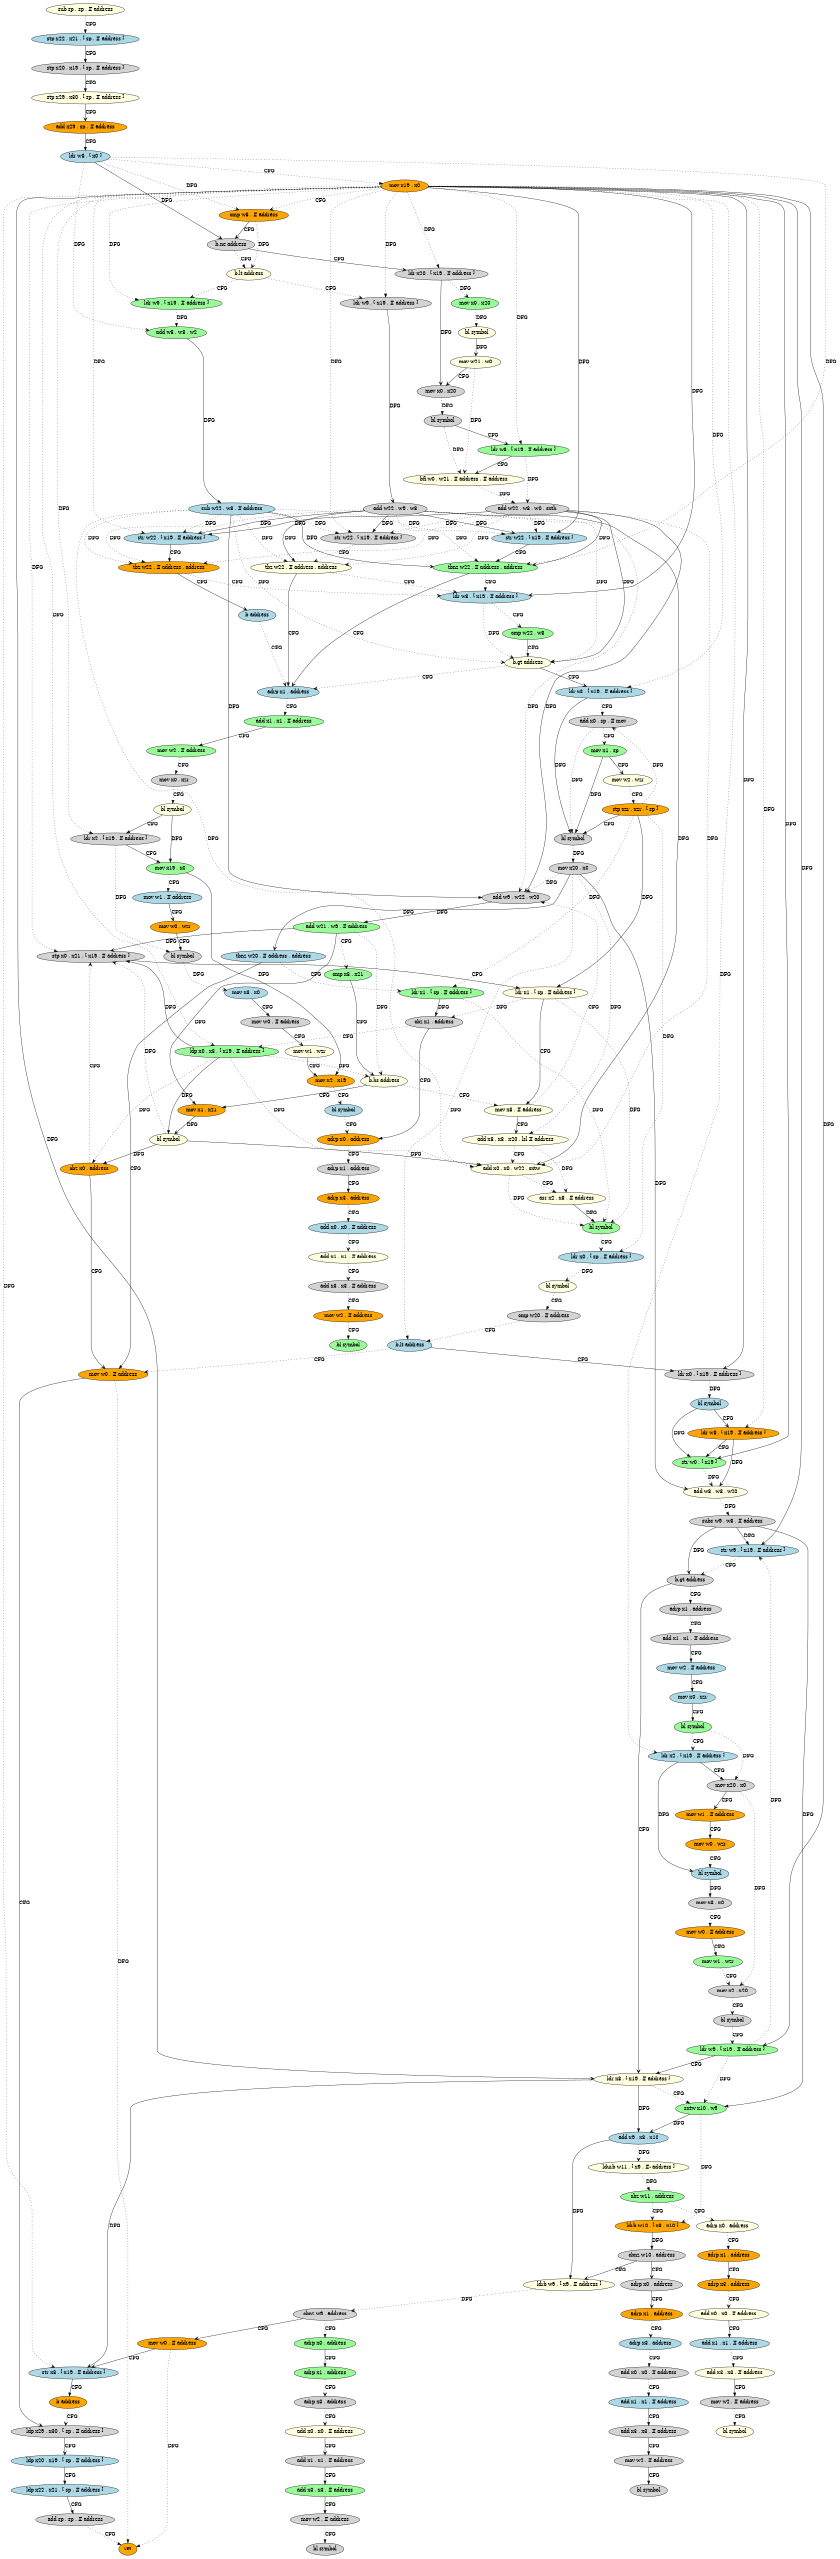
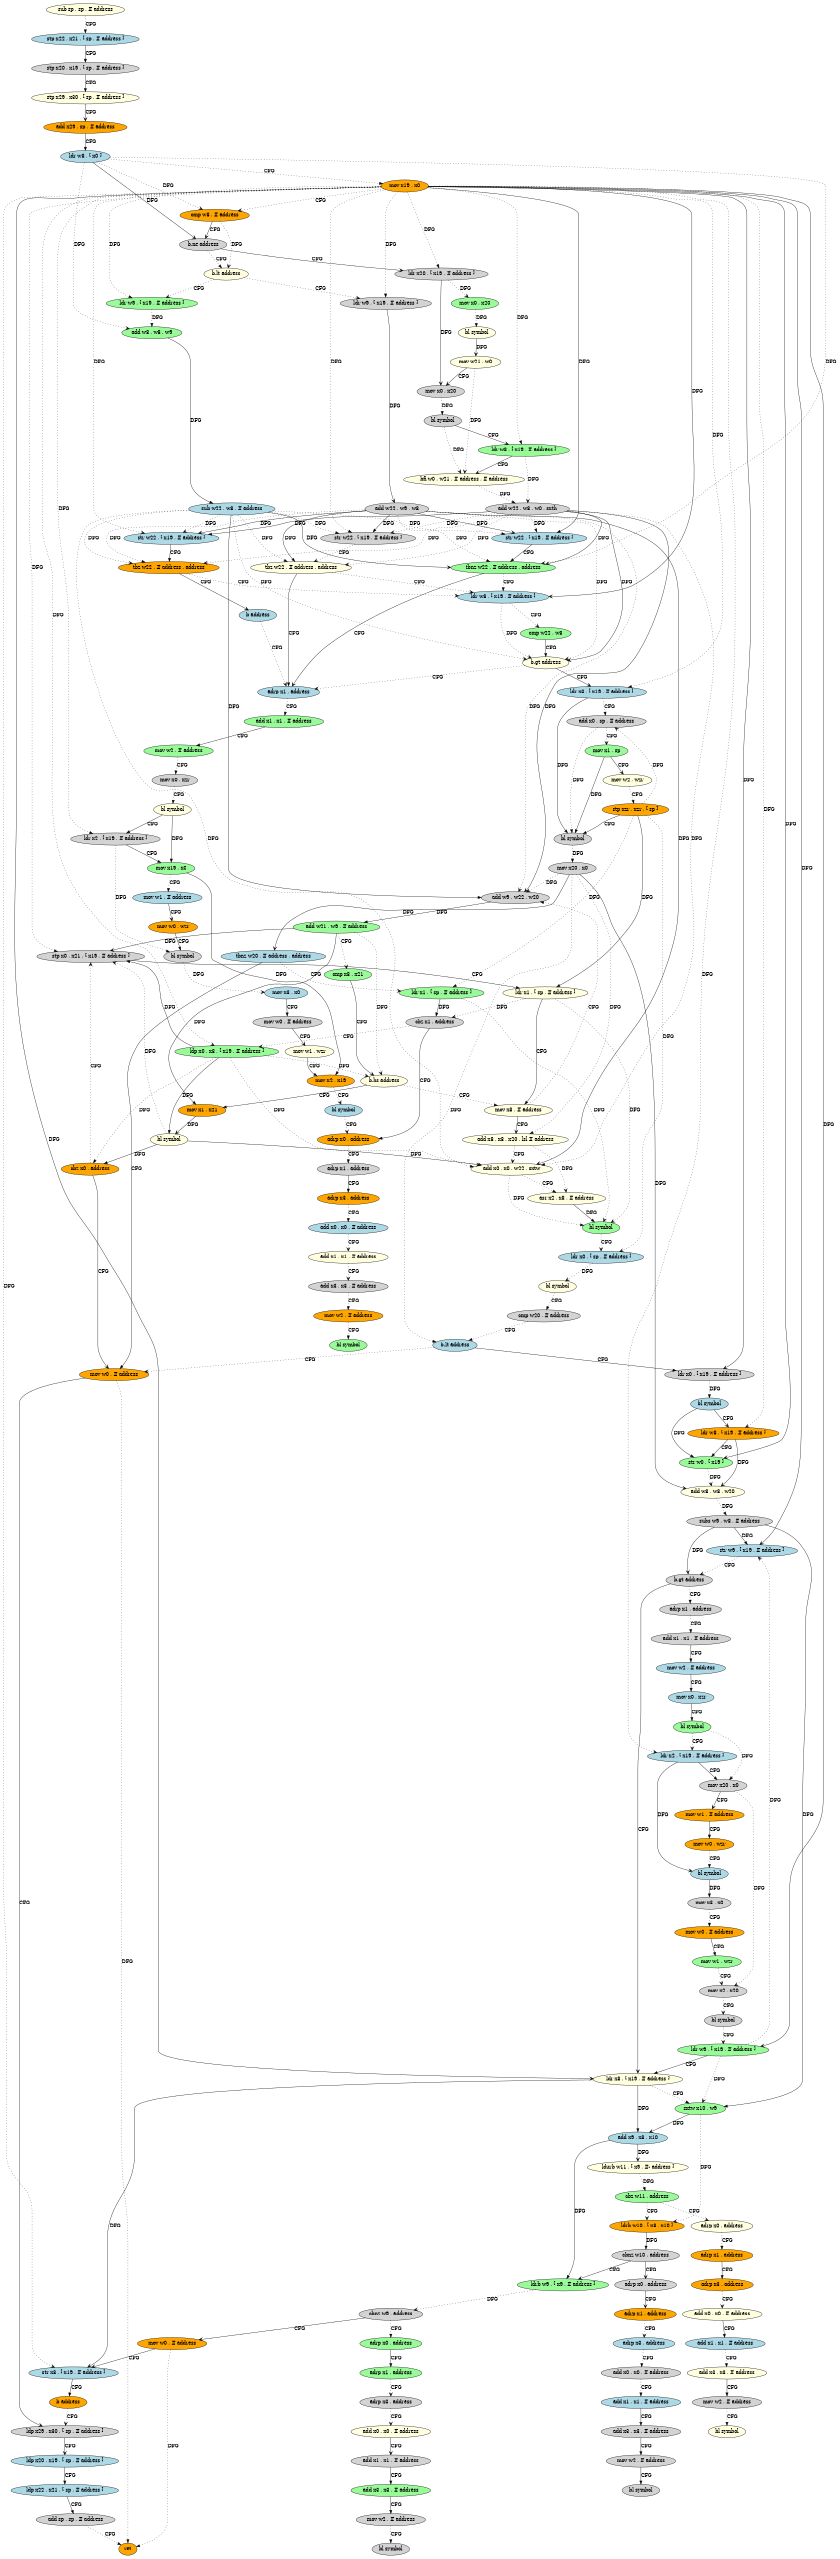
node "add w8 , w8 , w2": label "add w8 , w8 , w2" -> "add w8 , w8 , w9"
node "add x0 , sp , # mov": label "add x0 , sp , # mov" -> "add x0 , sp , # address"
edge "add x9 , x8 , x10" -> "ldurb w11 , [ x9 , #- address ]": style dotted -> solid
node "ldrb w9 , [ x9 , # address ]": fillcolor lightyellow -> palegreen
